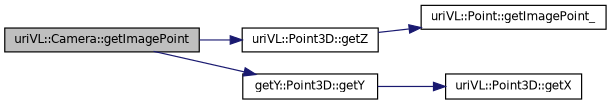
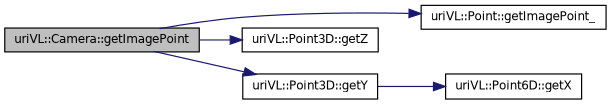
edge "uriVL::Point3D::getZ" -> "uriVL::Point::getImagePoint_": now "uriVL::Camera::getImagePoint" -> "uriVL::Point::getImagePoint_"
node "getY::Point3D::getY": label "getY::Point3D::getY" -> "uriVL::Point3D::getY"
node "uriVL::Point3D::getX": label "uriVL::Point3D::getX" -> "uriVL::Point6D::getX"
